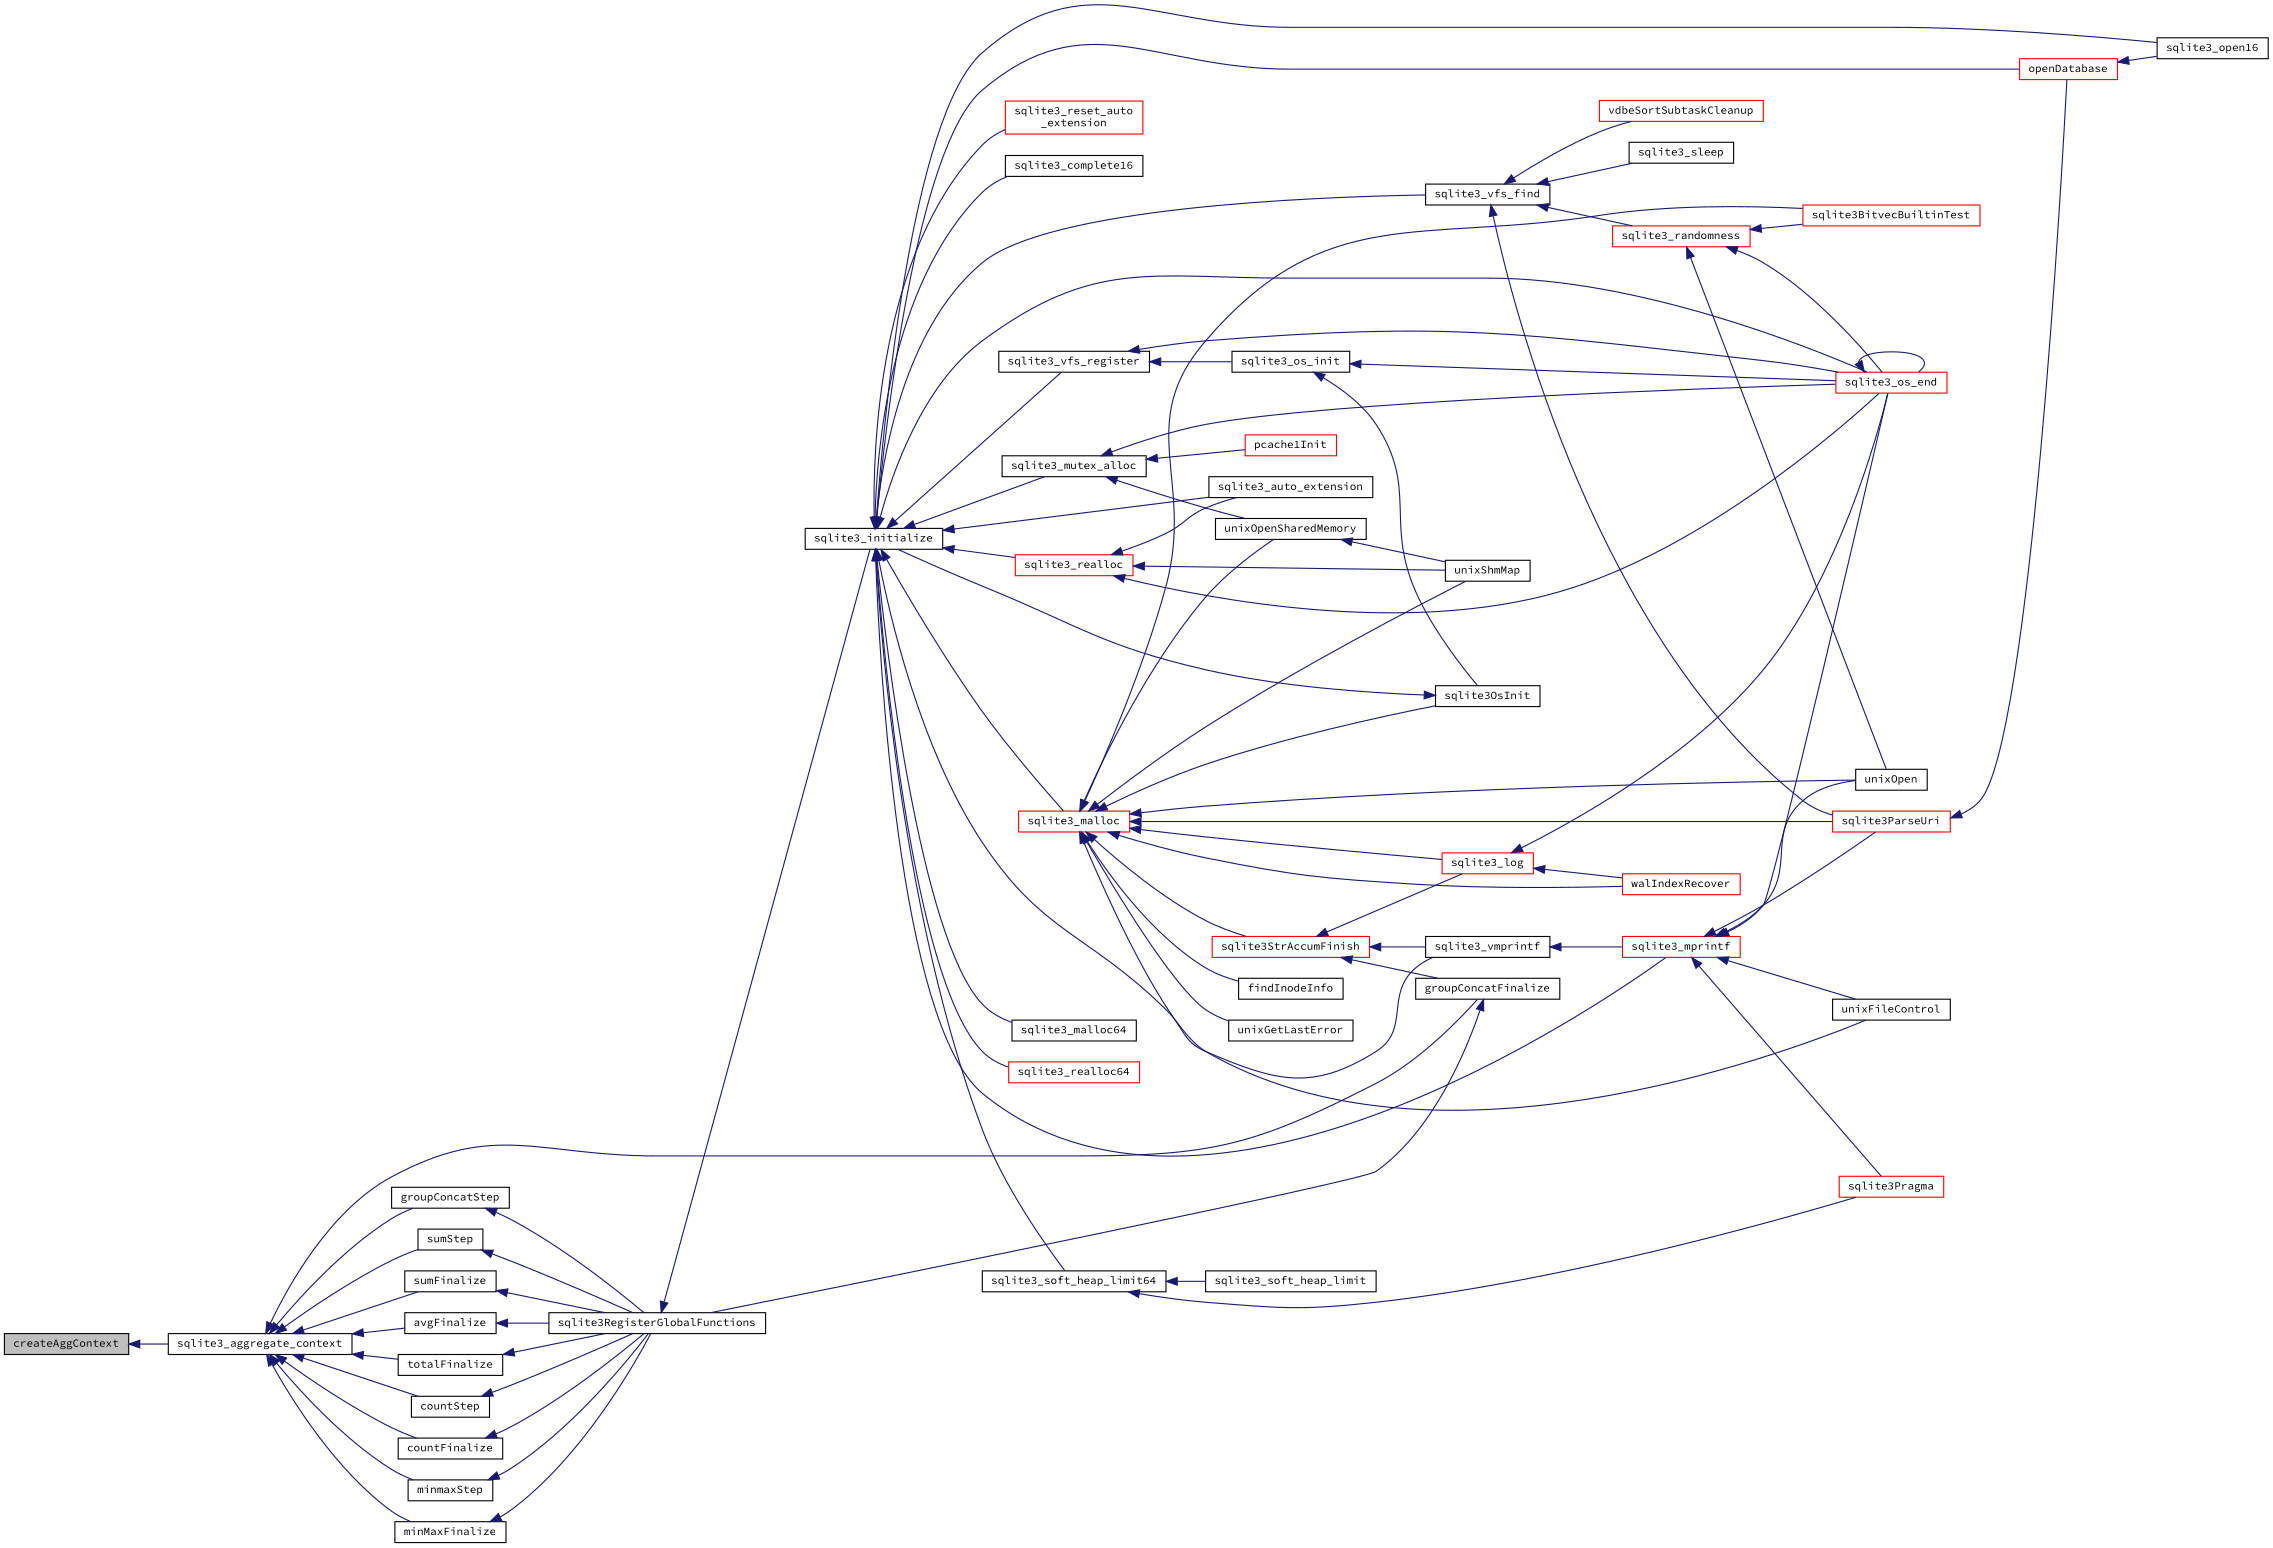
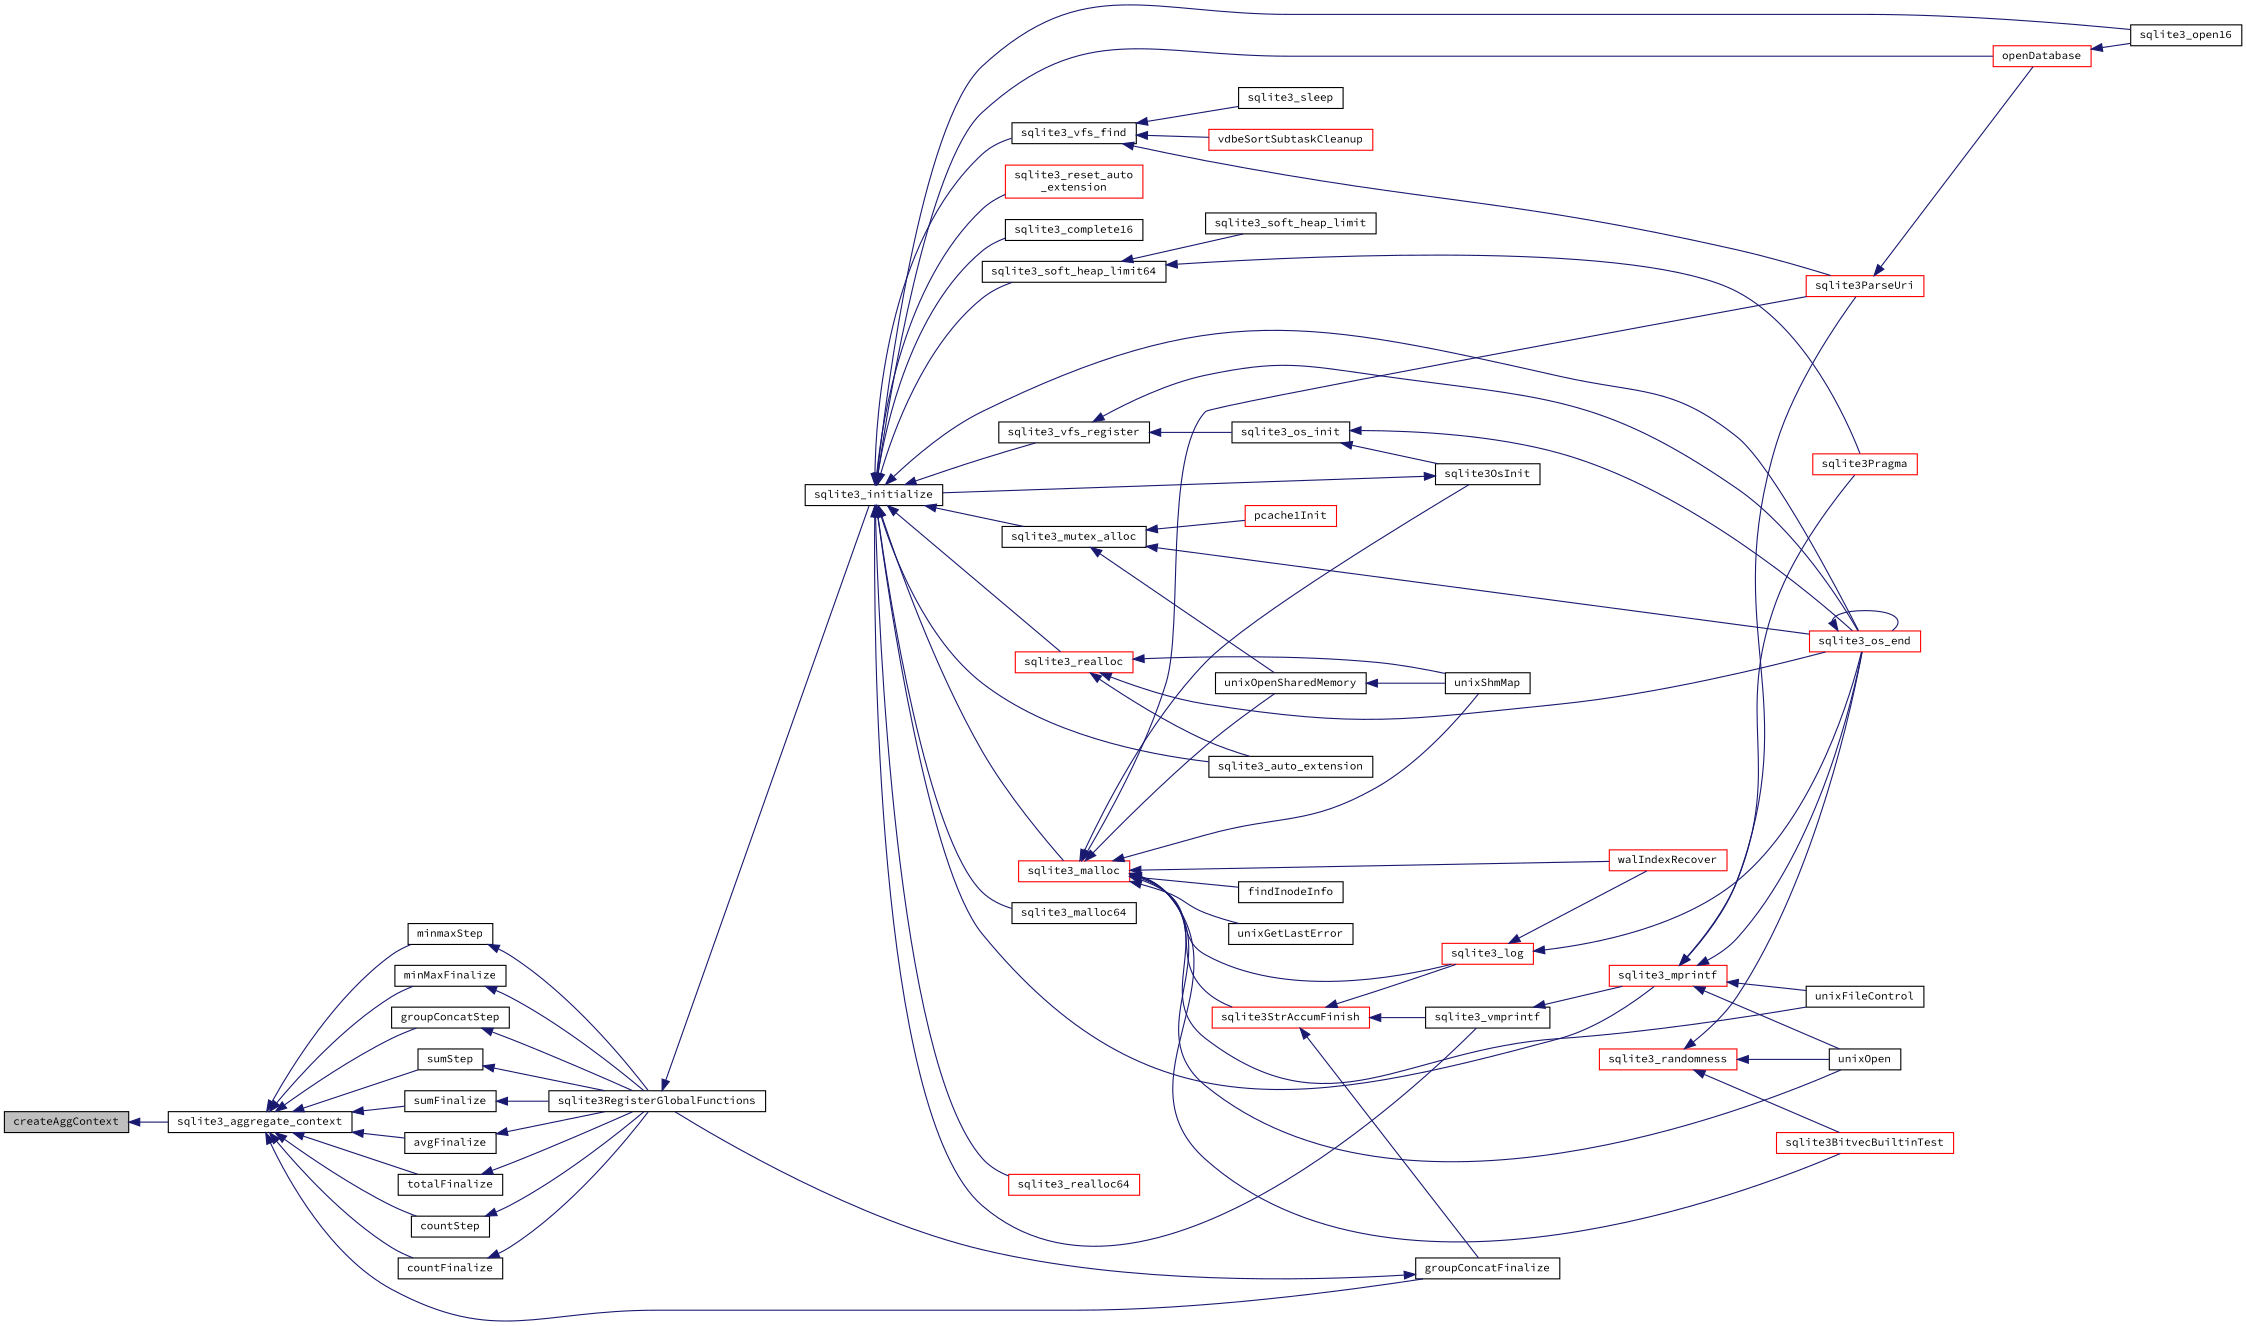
edge "sqlite3_randomness" -> "sqlite3_vfs_find": removed
